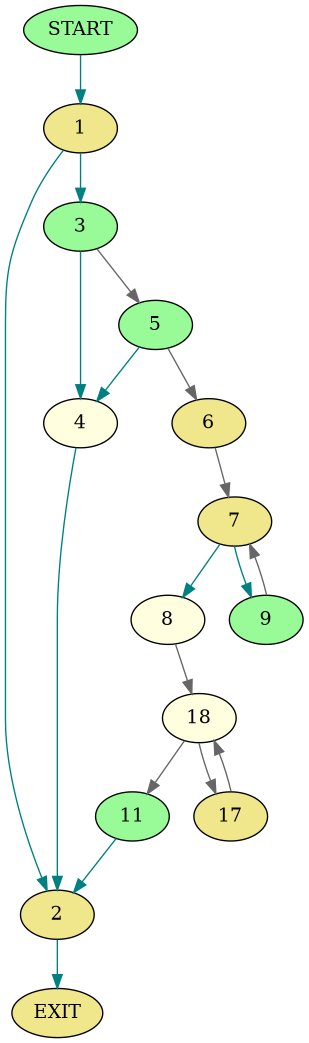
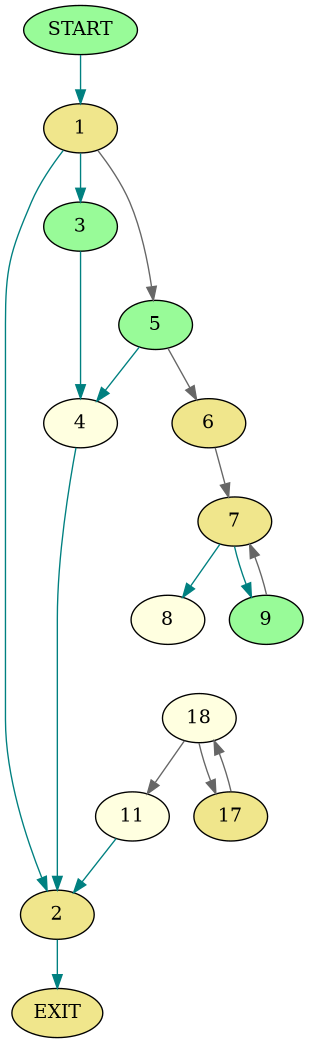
edge "3" -> "5": now "1" -> "5"
edge "8" -> "18": removed
node "11": fillcolor palegreen -> lightyellow
